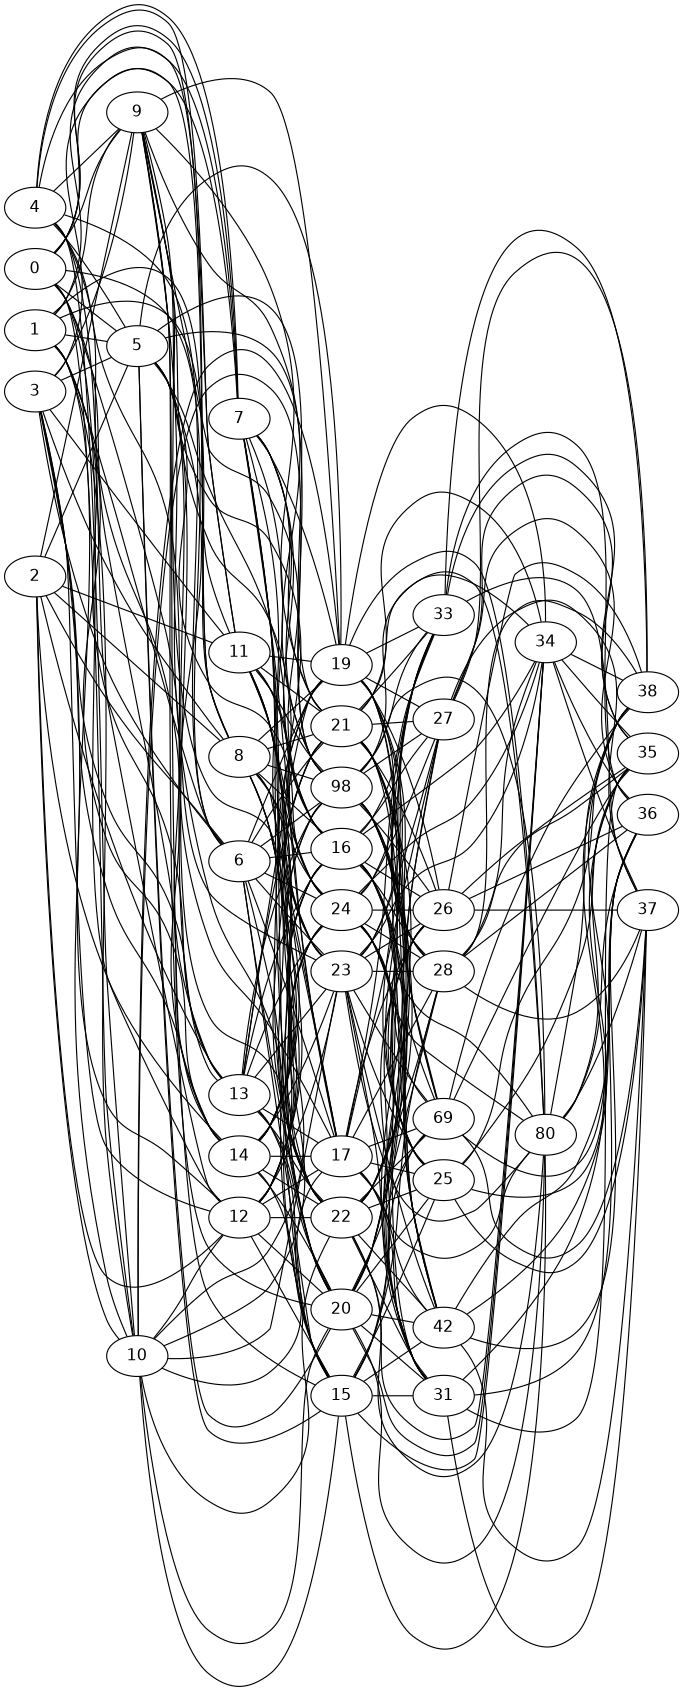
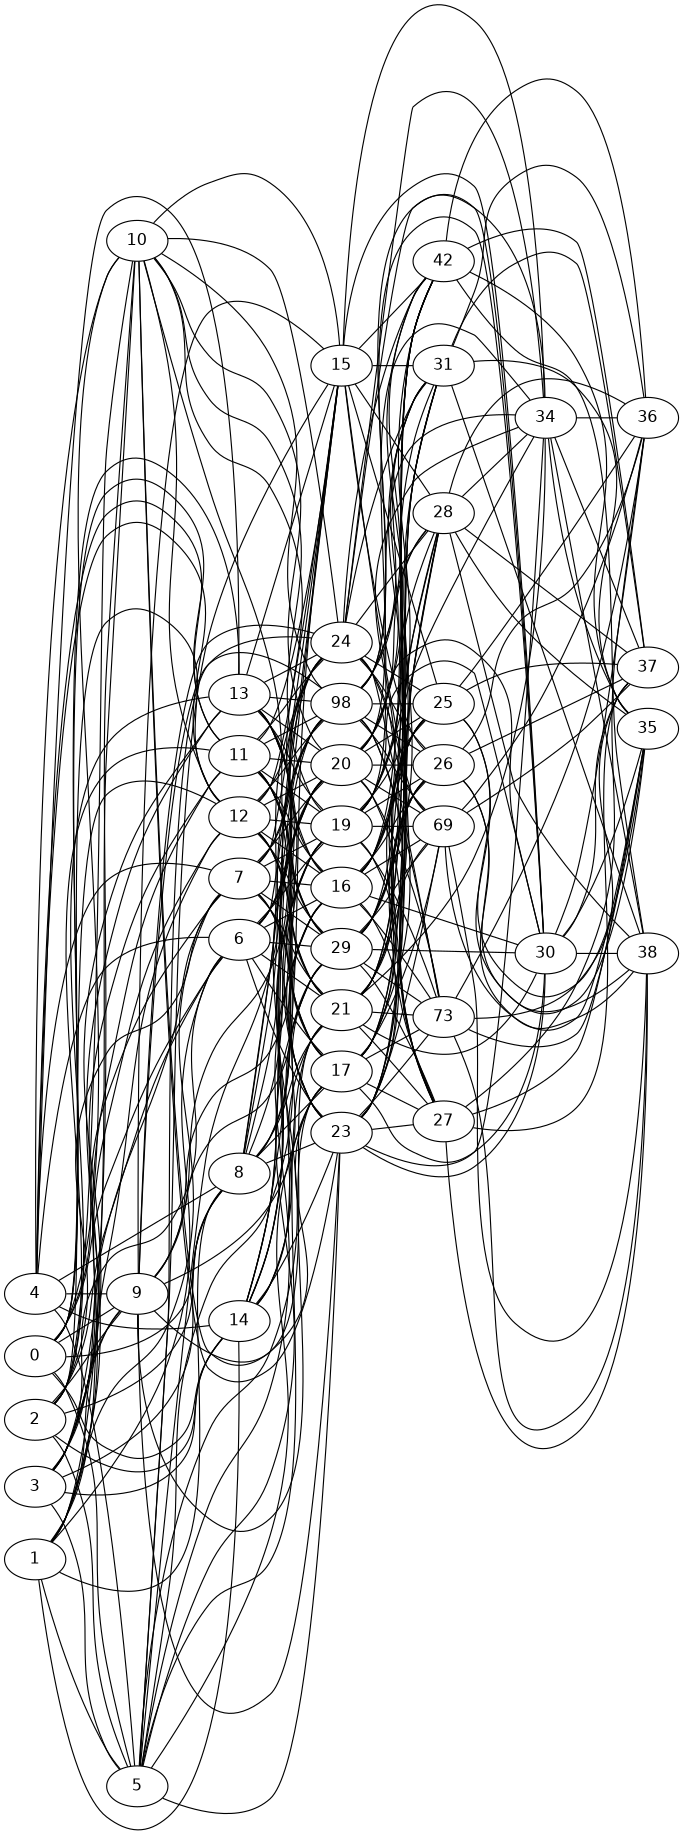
node "33": label "33" -> "73"
edge "7" -- "2": added
node "80": label "80" -> "30"
node "22": label "22" -> "29"
